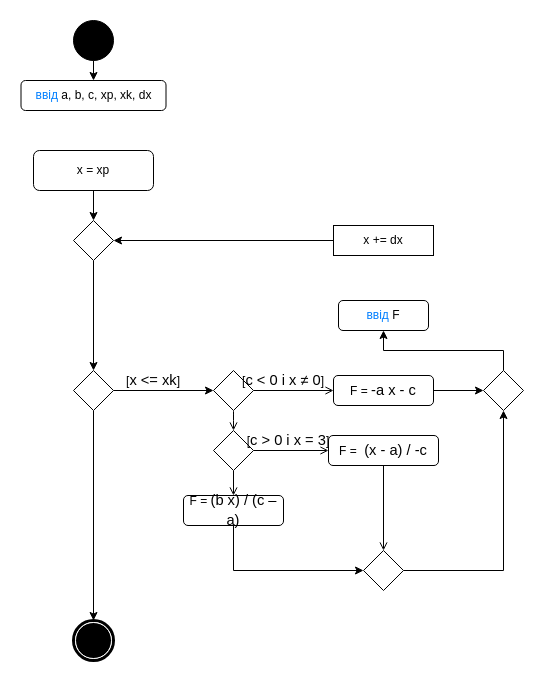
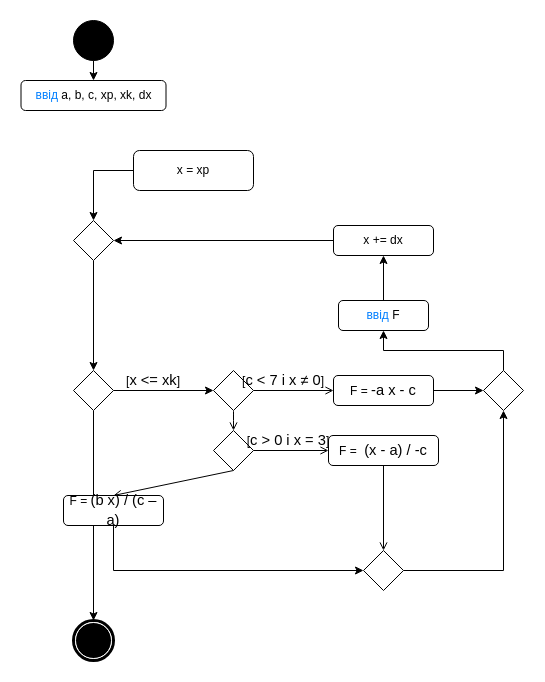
node "x = xp": moved (94, 171) -> (194, 171)
node "x += dx": shape rectangle -> rounded rectangle
edge "ввід F" -> "x += dx": added
node "[c < 0 i x ≠ 0]": label "[c < 0 i x ≠ 0]" -> "[c < 7 i x ≠ 0]"
node "F = (b x) / (c – a)": moved (234, 511) -> (114, 511)
